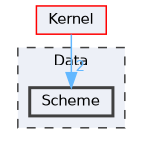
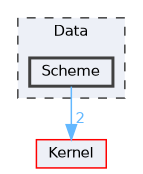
edge "Kernel" -> "Scheme": reversed
